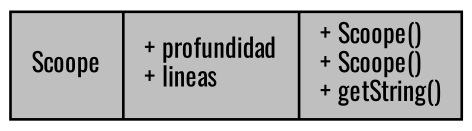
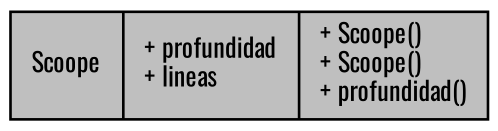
node "Scoope": text "+ getString()" -> "+ profundidad()"
